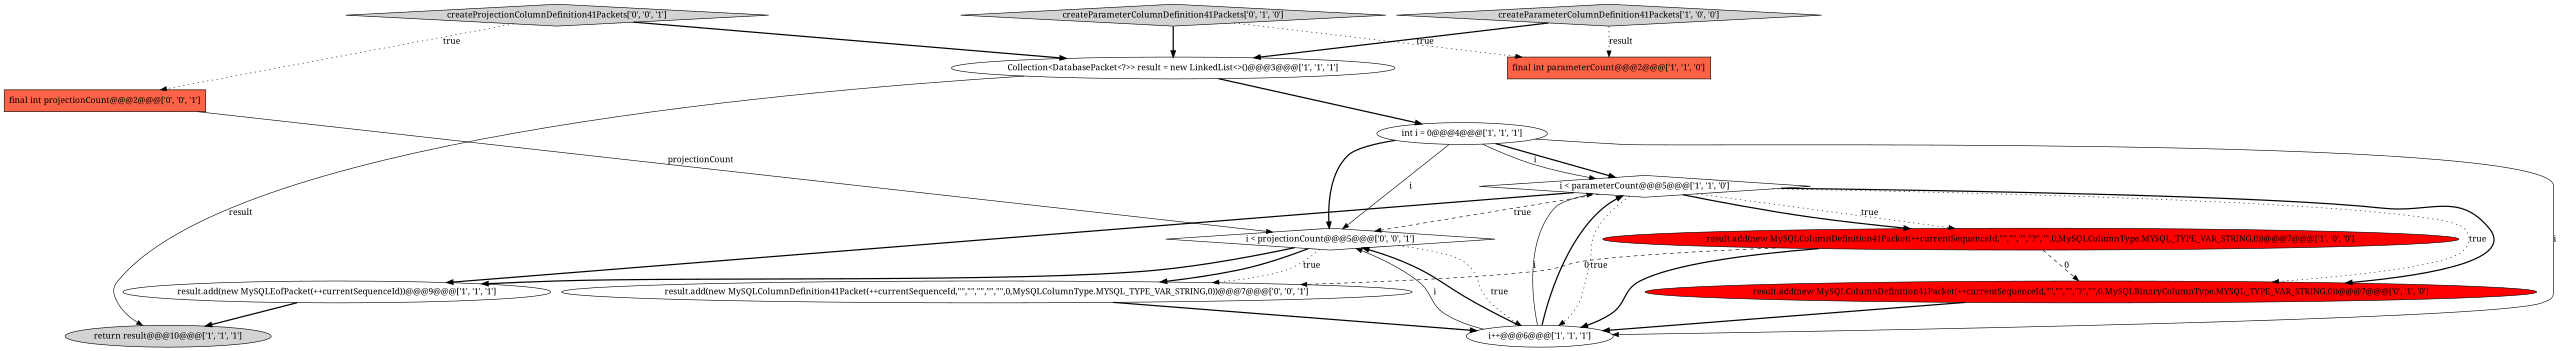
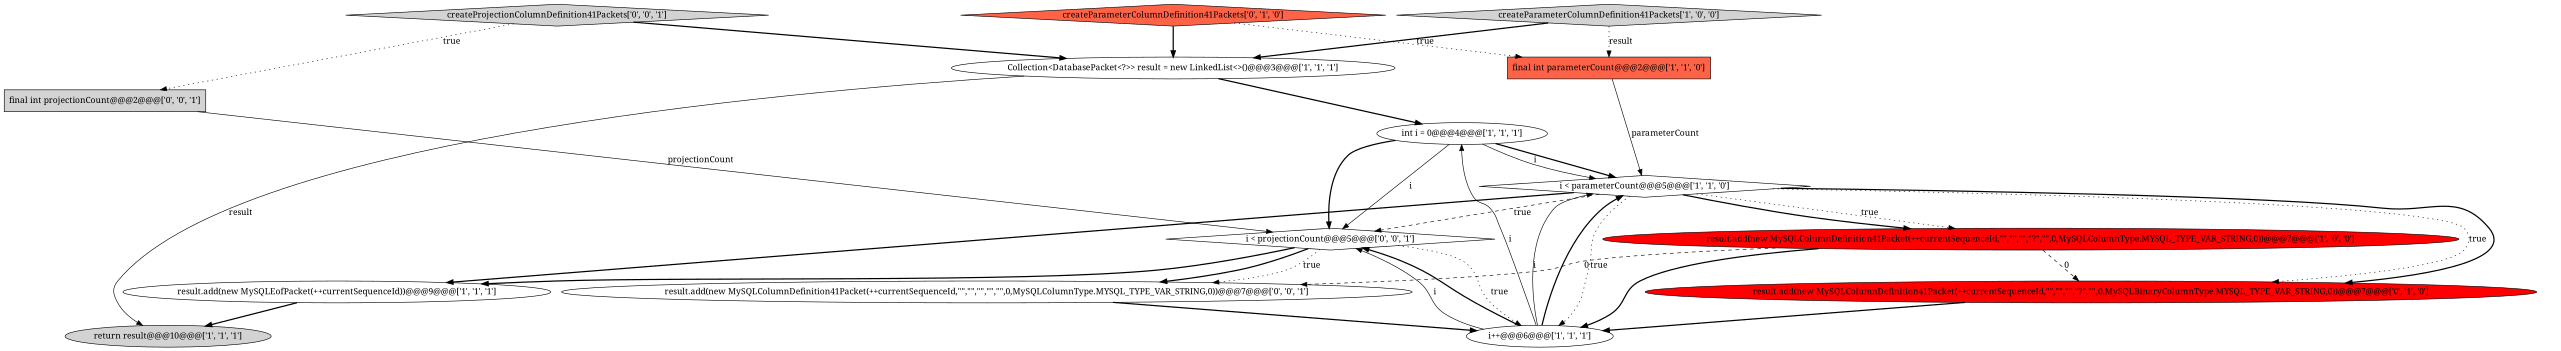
node "createParameterColumnDefinition41Packets['0', '1', '0']": fillcolor lightgray -> tomato
node "final int projectionCount@@@2@@@['0', '0', '1']": fillcolor tomato -> lightgray
edge "final int parameterCount@@@2@@@['1', '1', '0']" -> "i < parameterCount@@@5@@@['1', '1', '0']": added, label "parameterCount"
edge "int i = 0@@@4@@@['1', '1', '1']" -> "i++@@@6@@@['1', '1', '1']": reversed
